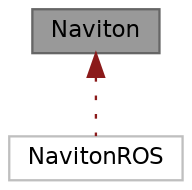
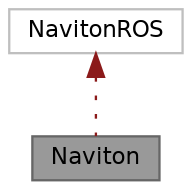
edge "NavitonROS" -> "Naviton": reversed
